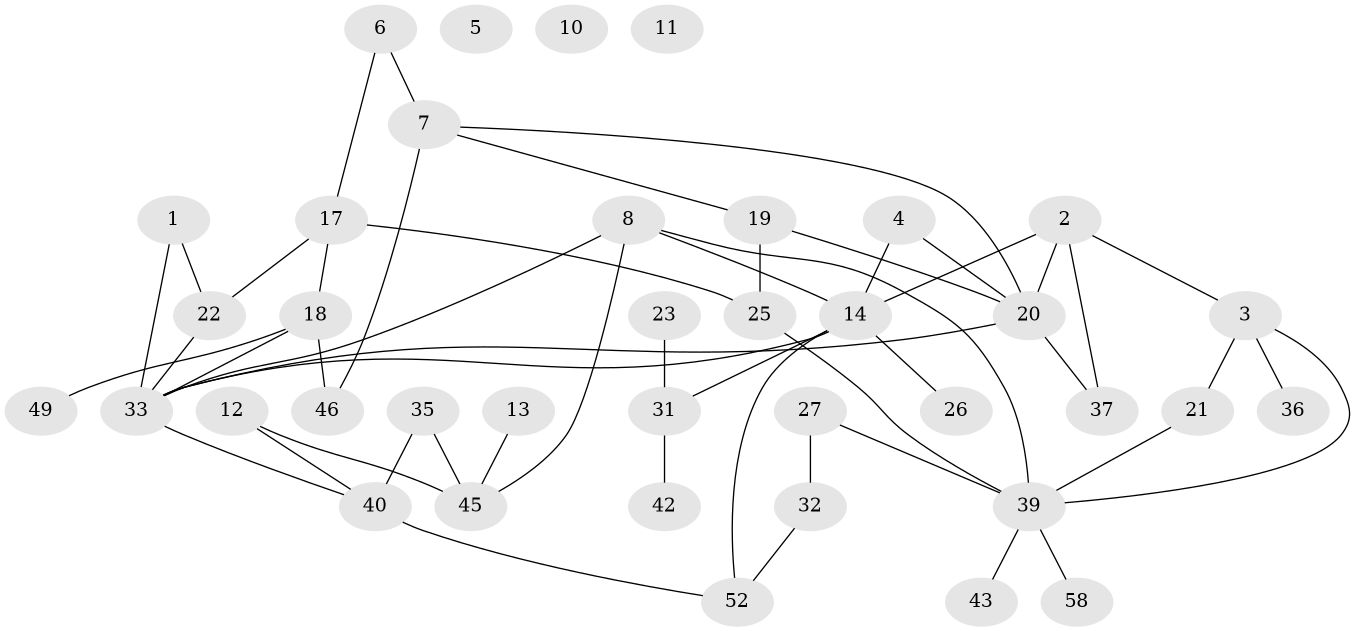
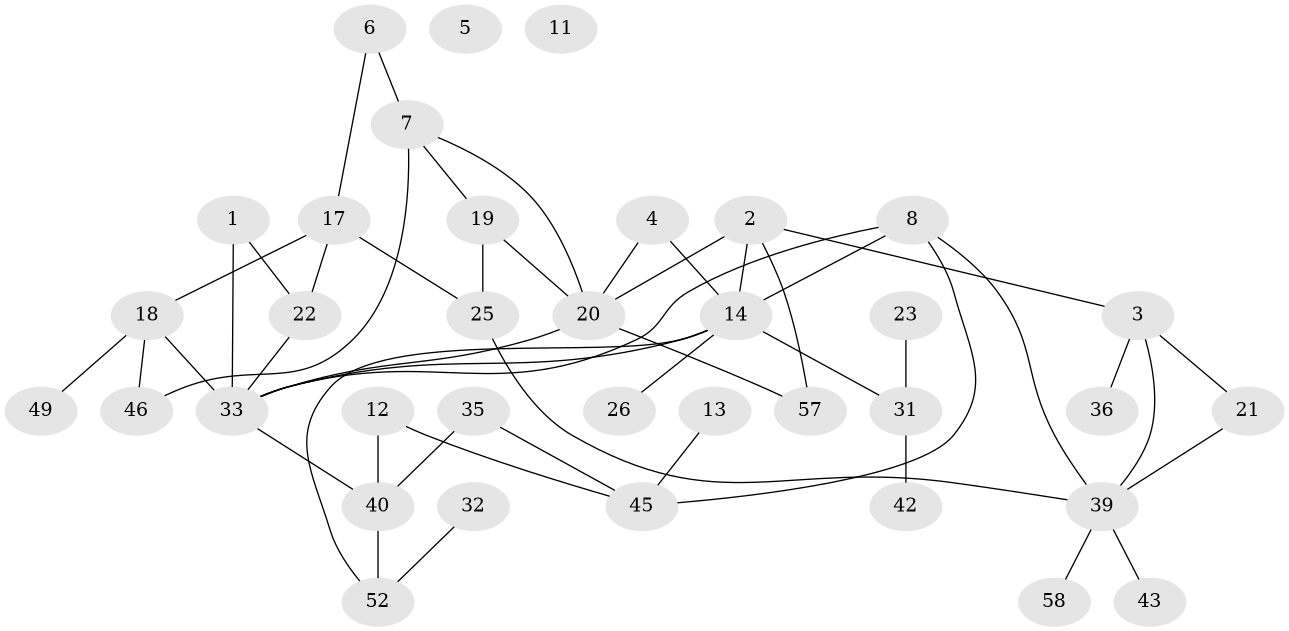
node "10": removed
node "27": removed
node "37": label "37" -> "57"
